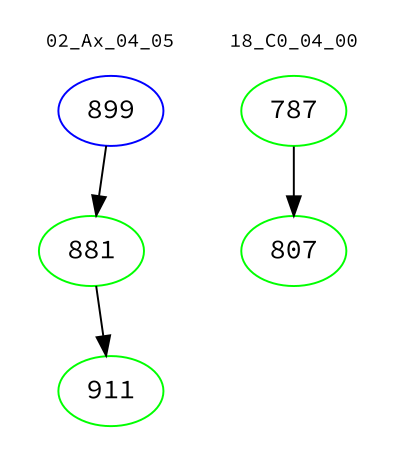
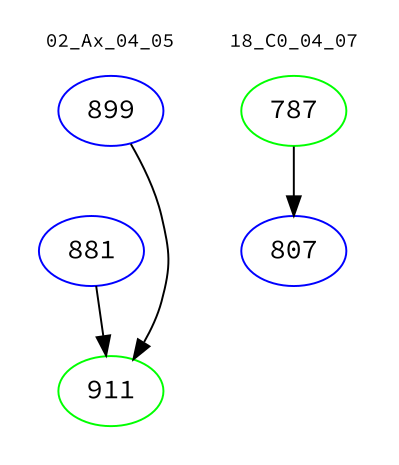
cluster "18_C0_04_00": label "18_C0_04_00" -> "18_C0_04_07"
edge "899" -> "881": now "899" -> "911"
node "881": color green -> blue
node "807": color green -> blue
